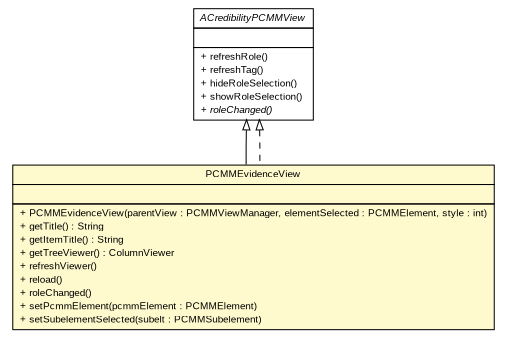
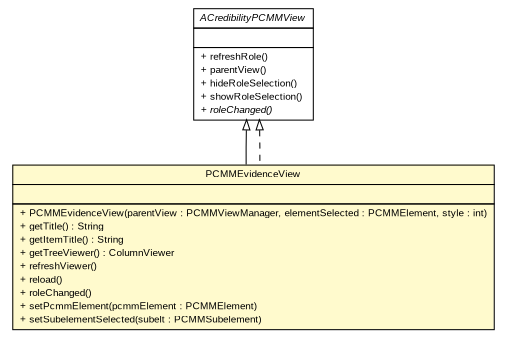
node "ACredibilityPCMMView": text "+ refreshTag()" -> "+ parentView()"
